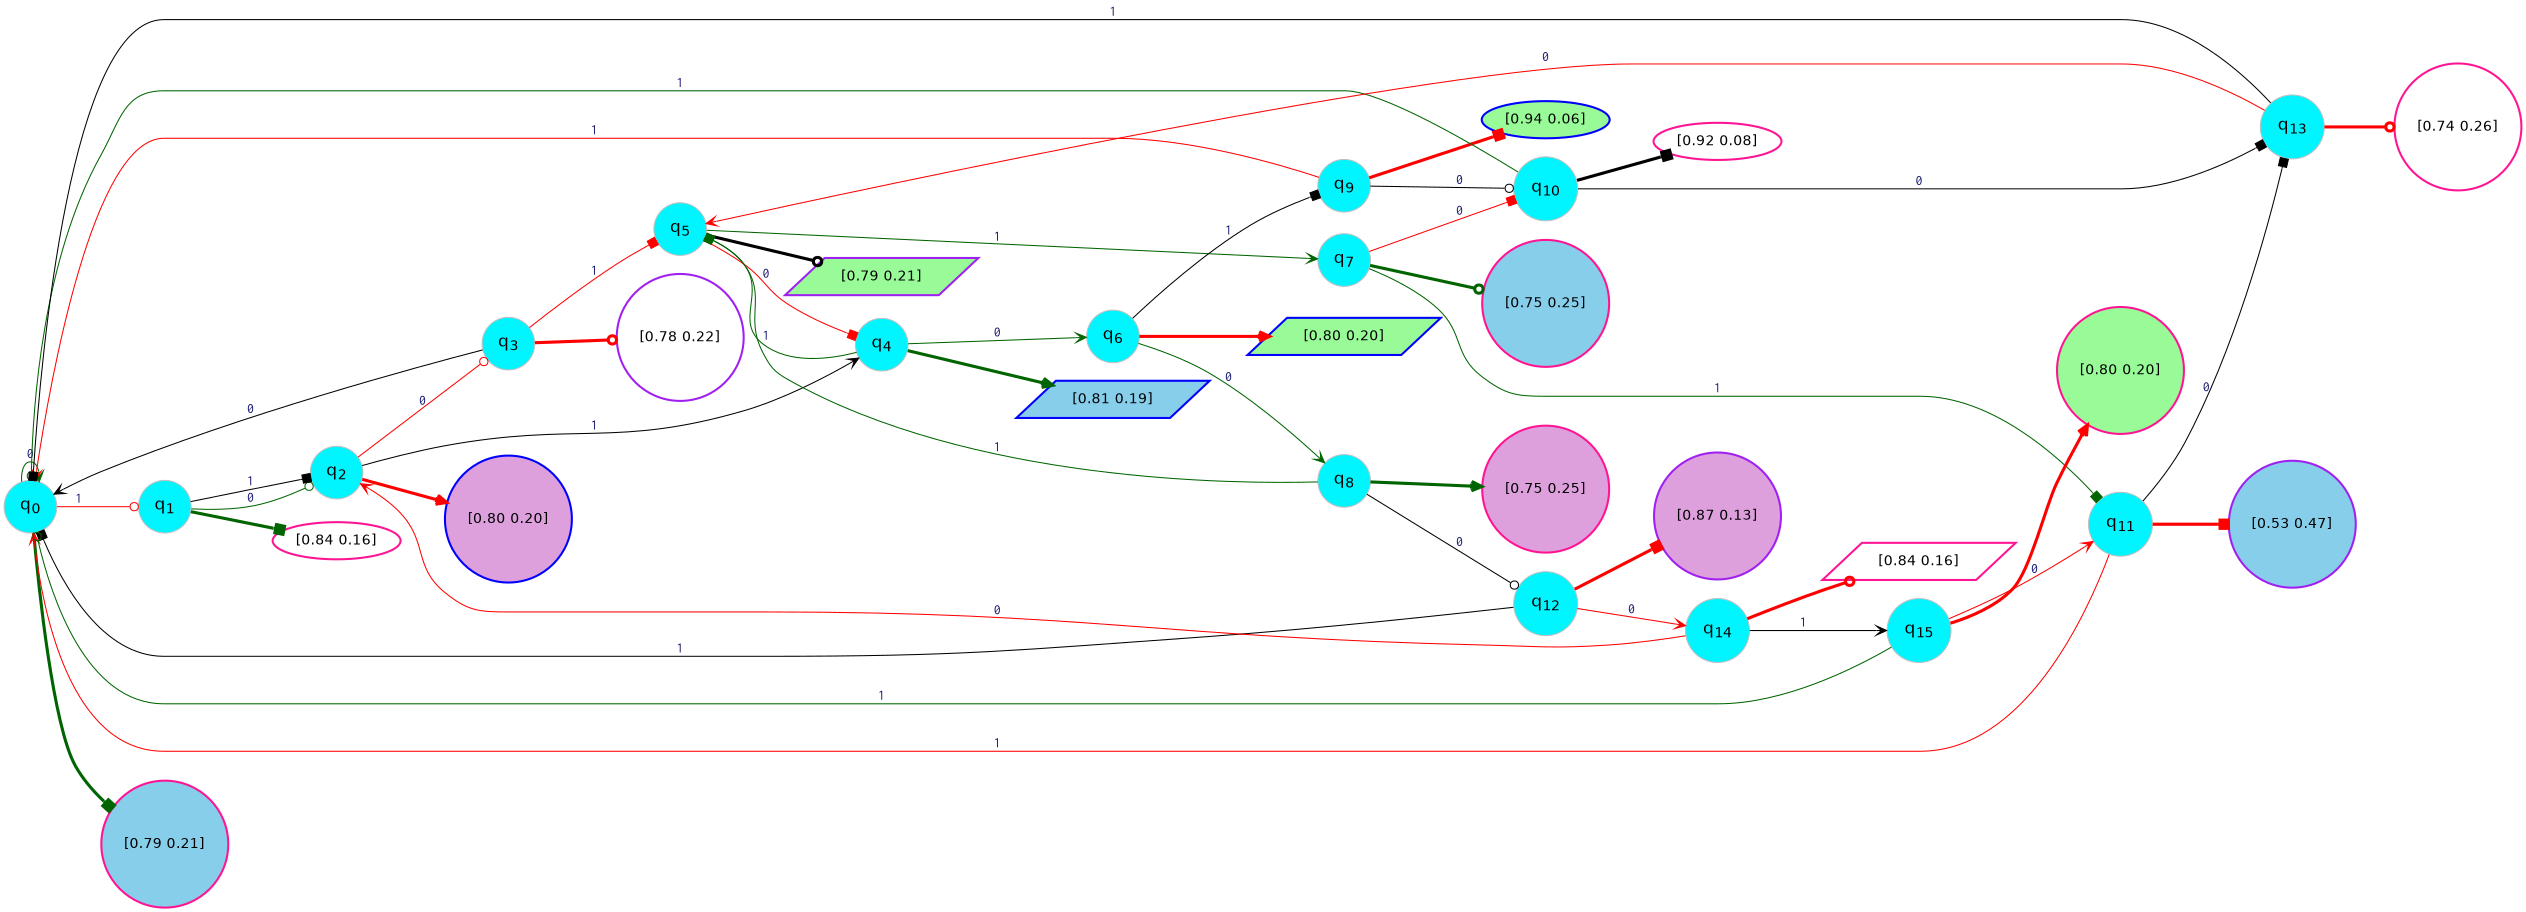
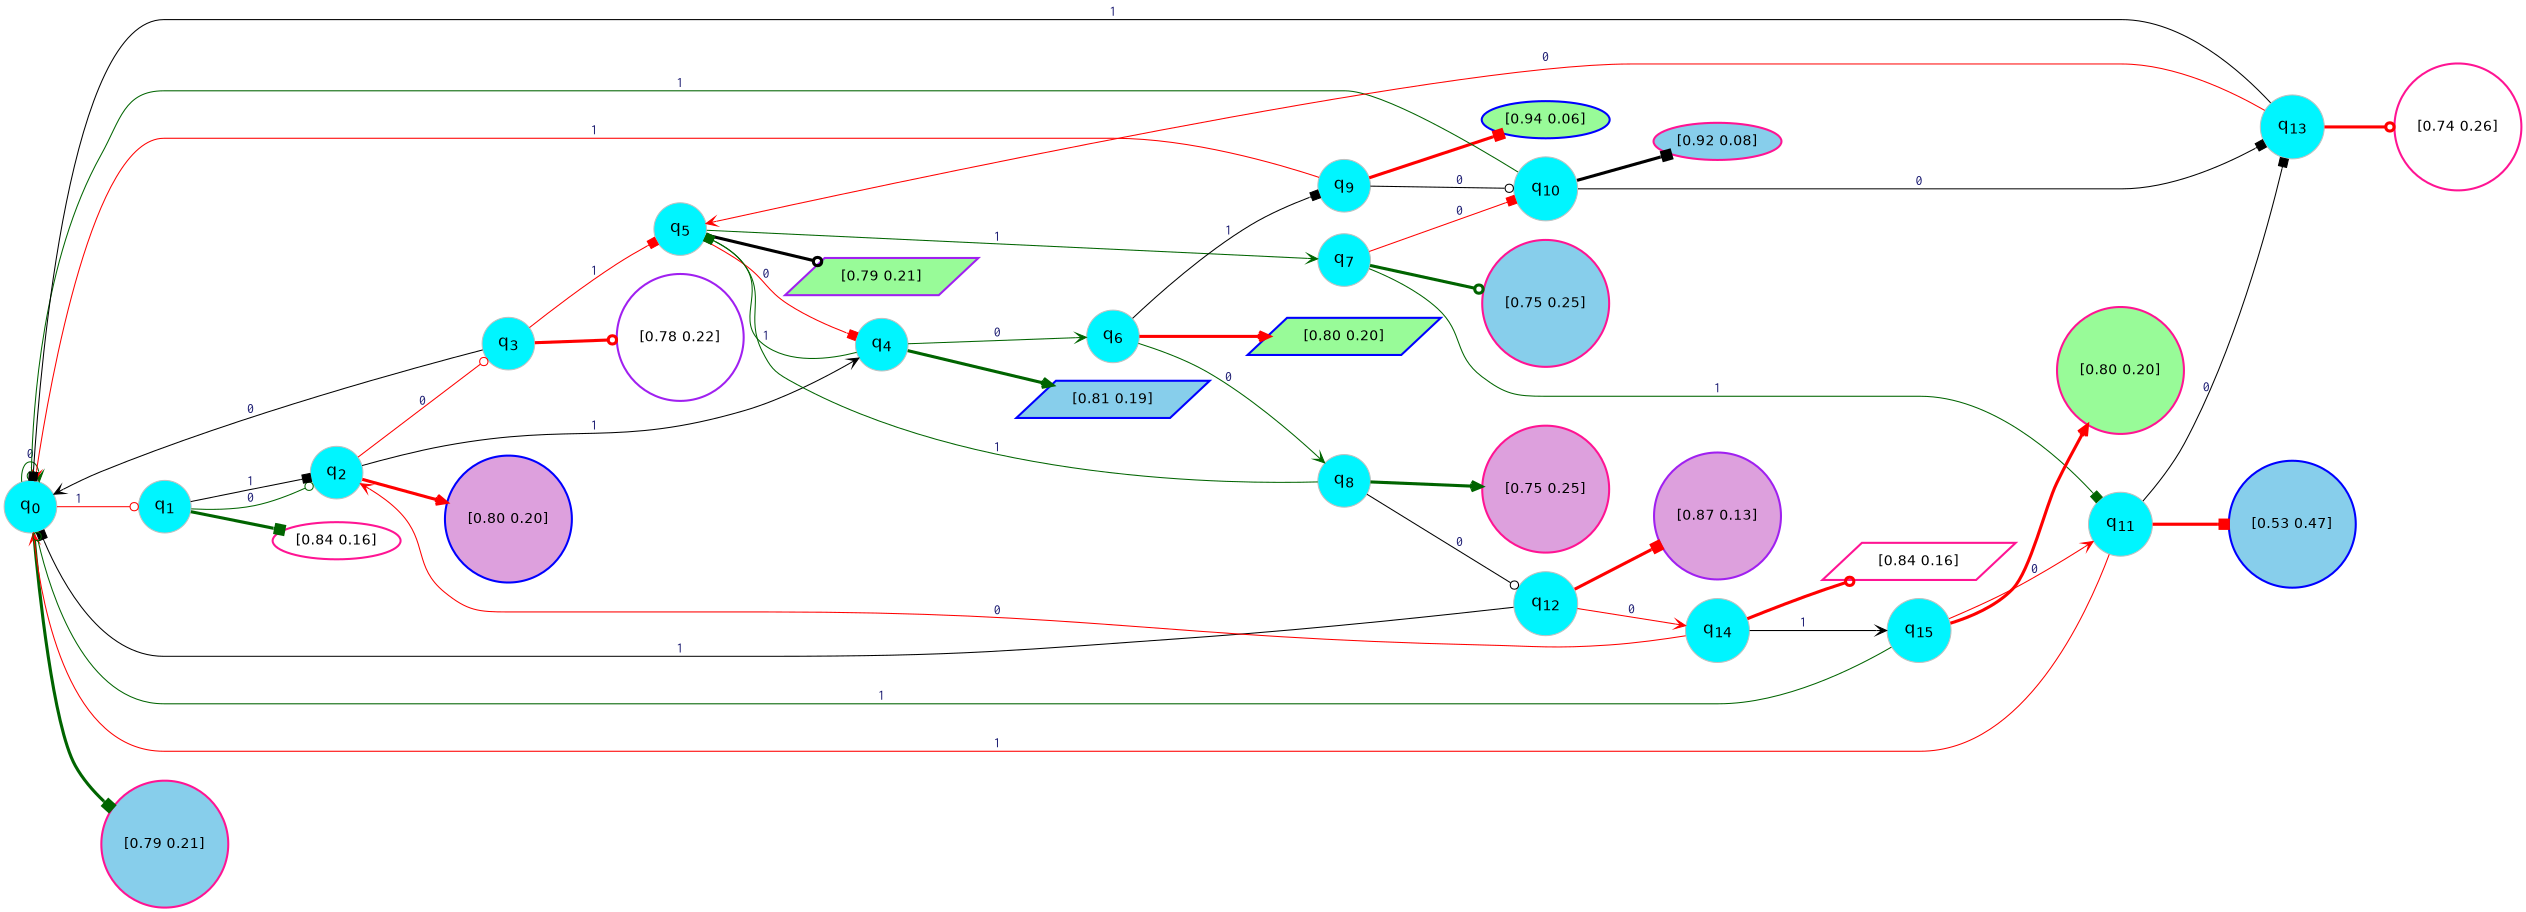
node "[0.92 0.08]": fillcolor white -> skyblue
node "[0.53 0.47]": color purple -> blue
